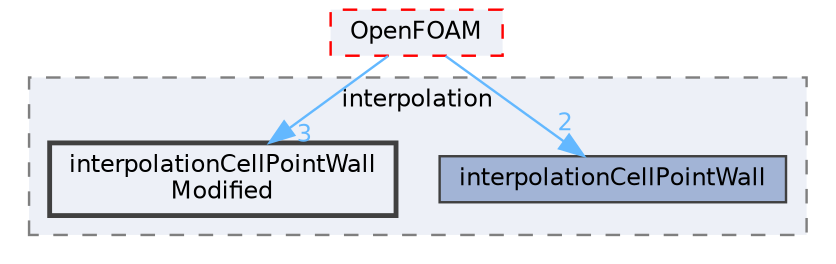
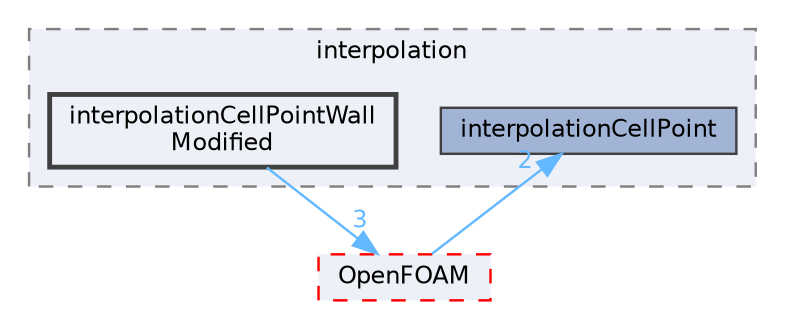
edge "OpenFOAM" -> "interpolationCellPointWall Modified": reversed
node "interpolationCellPointWall": label "interpolationCellPointWall" -> "interpolationCellPoint"
